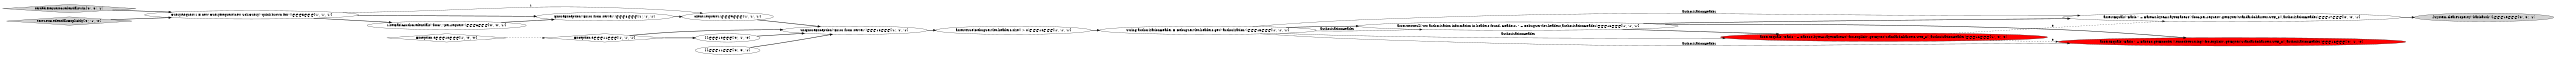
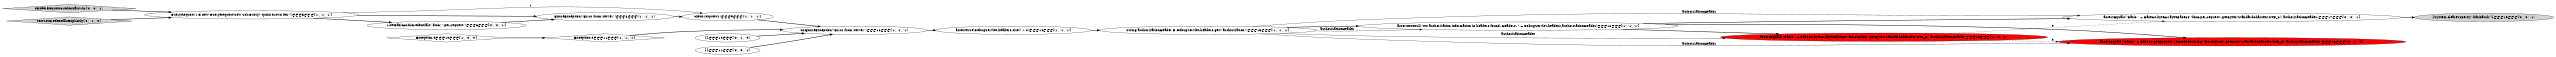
edge "Exception e@@@10@@@['1', '0', '0']" -> "Exception e@@@11@@@['1', '1', '1']": style dashed -> bold
edge "Exception e@@@11@@@['1', '1', '1']" -> "{}@@@10@@@['0', '1', '0']": removed
